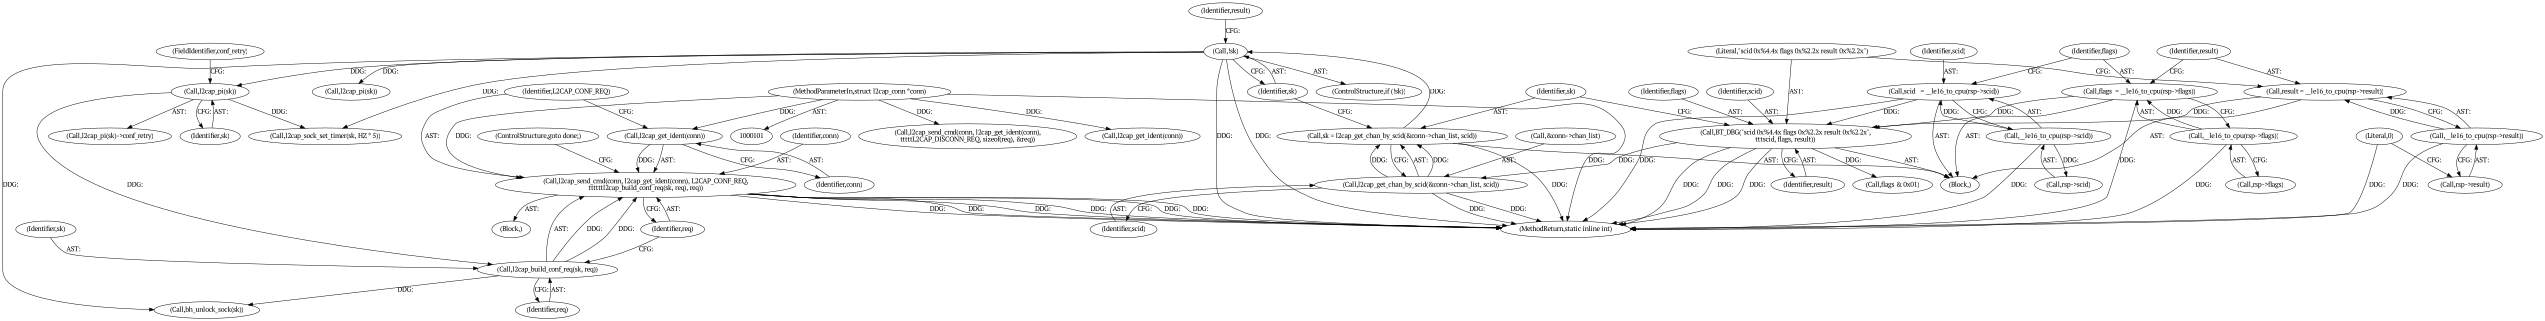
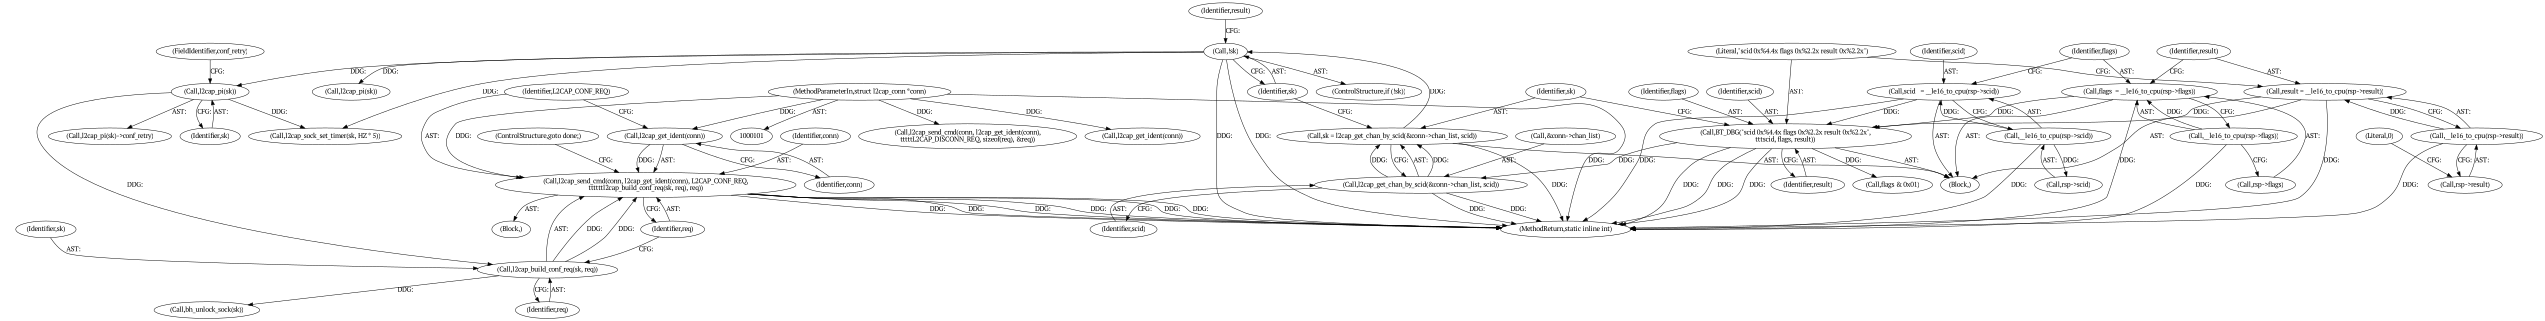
edge "(Call,!sk)" -> "(Call,bh_unlock_sock(sk))": removed, label "DDG:"
edge "(Call,rsp->flags)" -> "(Call,__le16_to_cpu(rsp->flags))": now "(Call,rsp->flags)" -> "(Call,flags  = __le16_to_cpu(rsp->flags))"
edge "(Literal,0)" -> "(MethodReturn,static inline int)": now "(Call,result = __le16_to_cpu(rsp->result))" -> "(MethodReturn,static inline int)"
